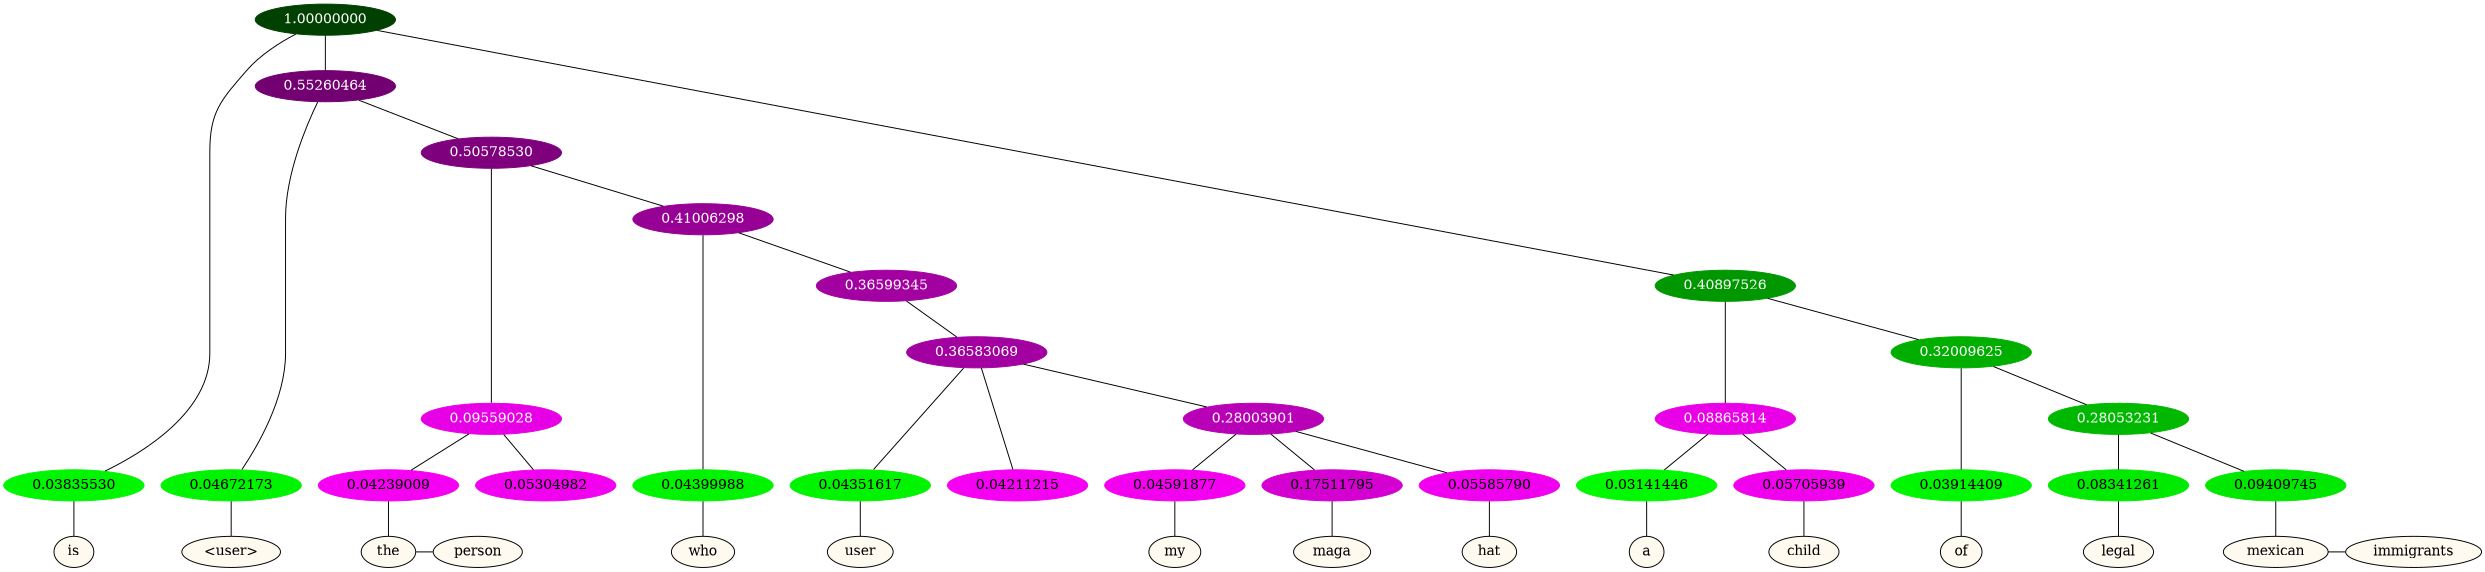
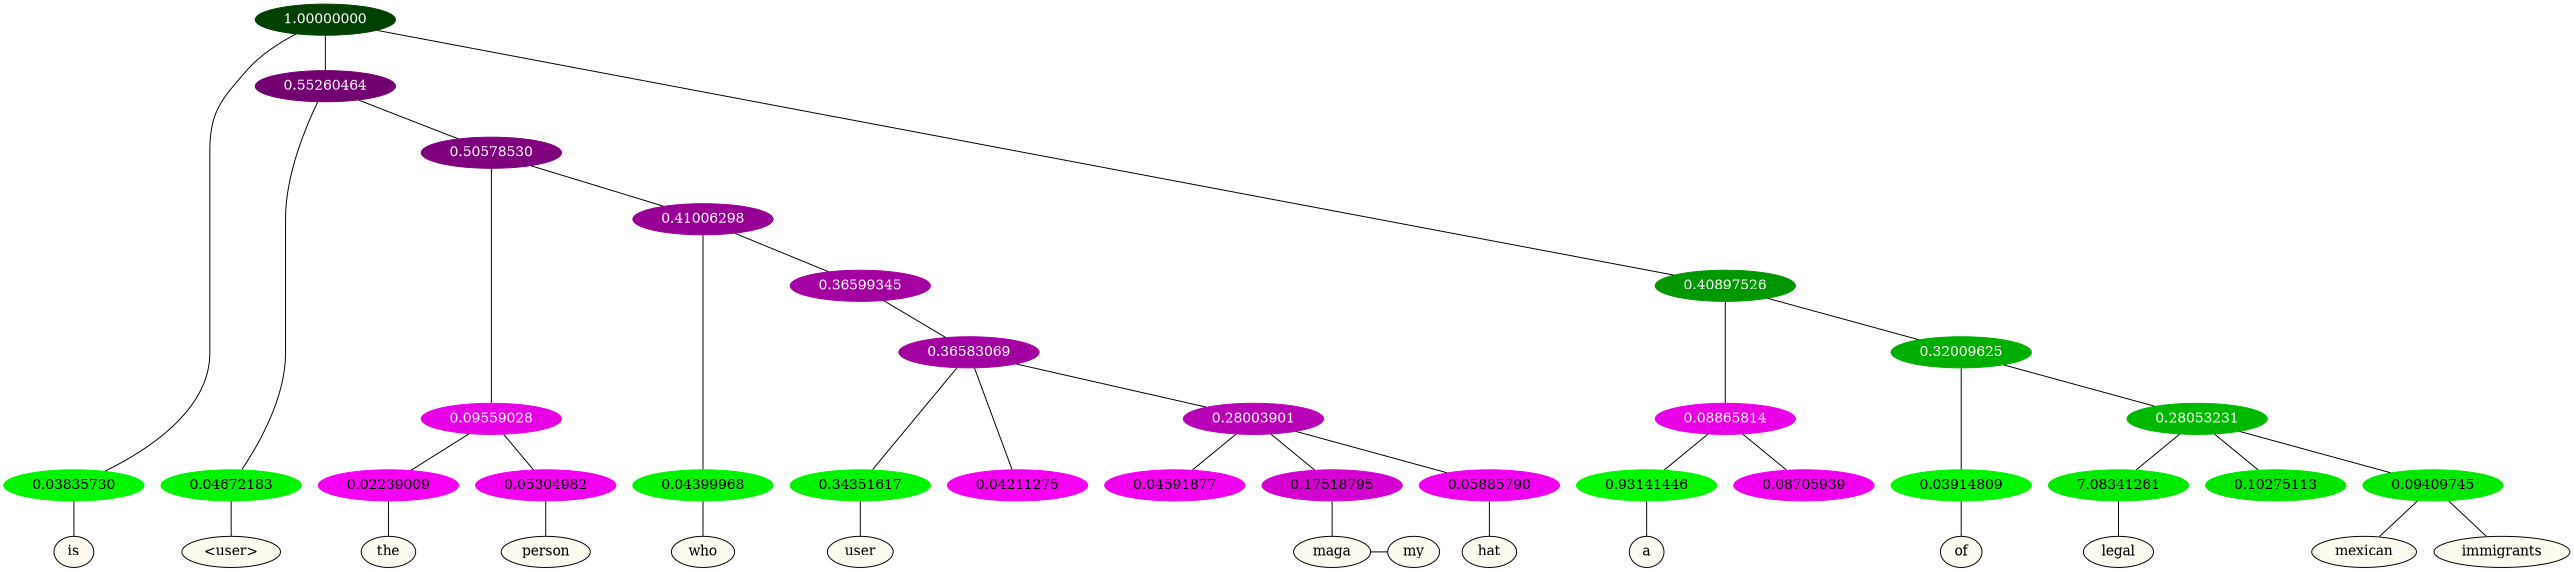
node "0.03835530": label "0.03835530" -> "0.03835730"
node "0.04672173": label "0.04672173" -> "0.04672183"
node "0.04239009": label "0.04239009" -> "0.02239009"
node "0.04399988": label "0.04399988" -> "0.04399968"
node "0.04351617": label "0.04351617" -> "0.34351617"
node "0.04211215": label "0.04211215" -> "0.04211275"
node "0.17511795": label "0.17511795" -> "0.17518795"
node "0.05585790": label "0.05585790" -> "0.05885790"
node "0.03141446": label "0.03141446" -> "0.93141446"
node "0.05705939": label "0.05705939" -> "0.08705939"
node "0.03914409": label "0.03914409" -> "0.03914809"
node "0.08341261": label "0.08341261" -> "7.08341261"
node "0.10275113": added
edge "0.04591877" -- "my": now "maga" -- "my"
edge "the" -- "person": now "0.05304982" -- "person"
node "child": removed
edge "mexican" -- "immigrants": now "0.09409745" -- "immigrants"
